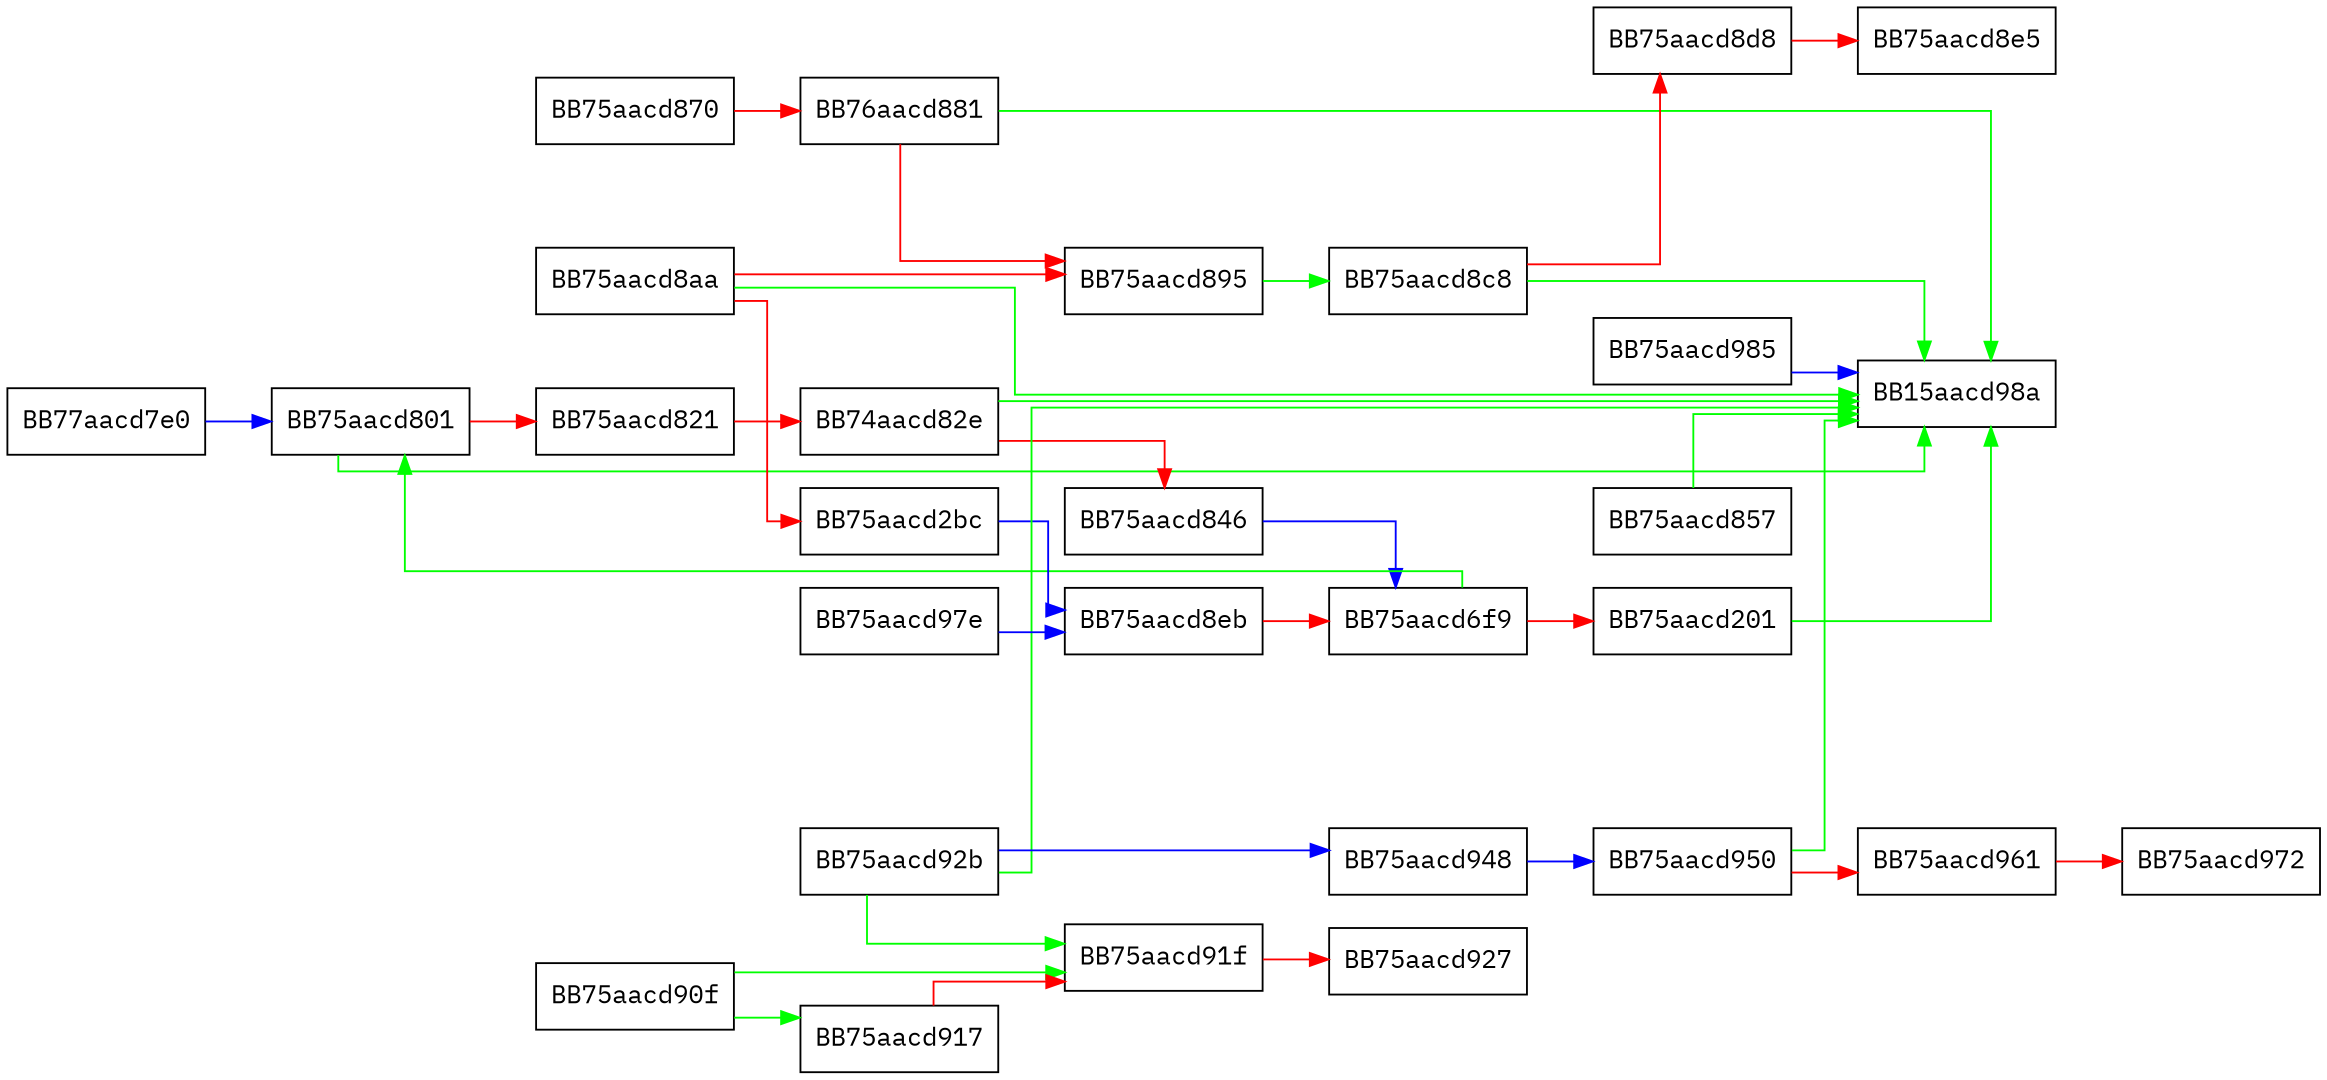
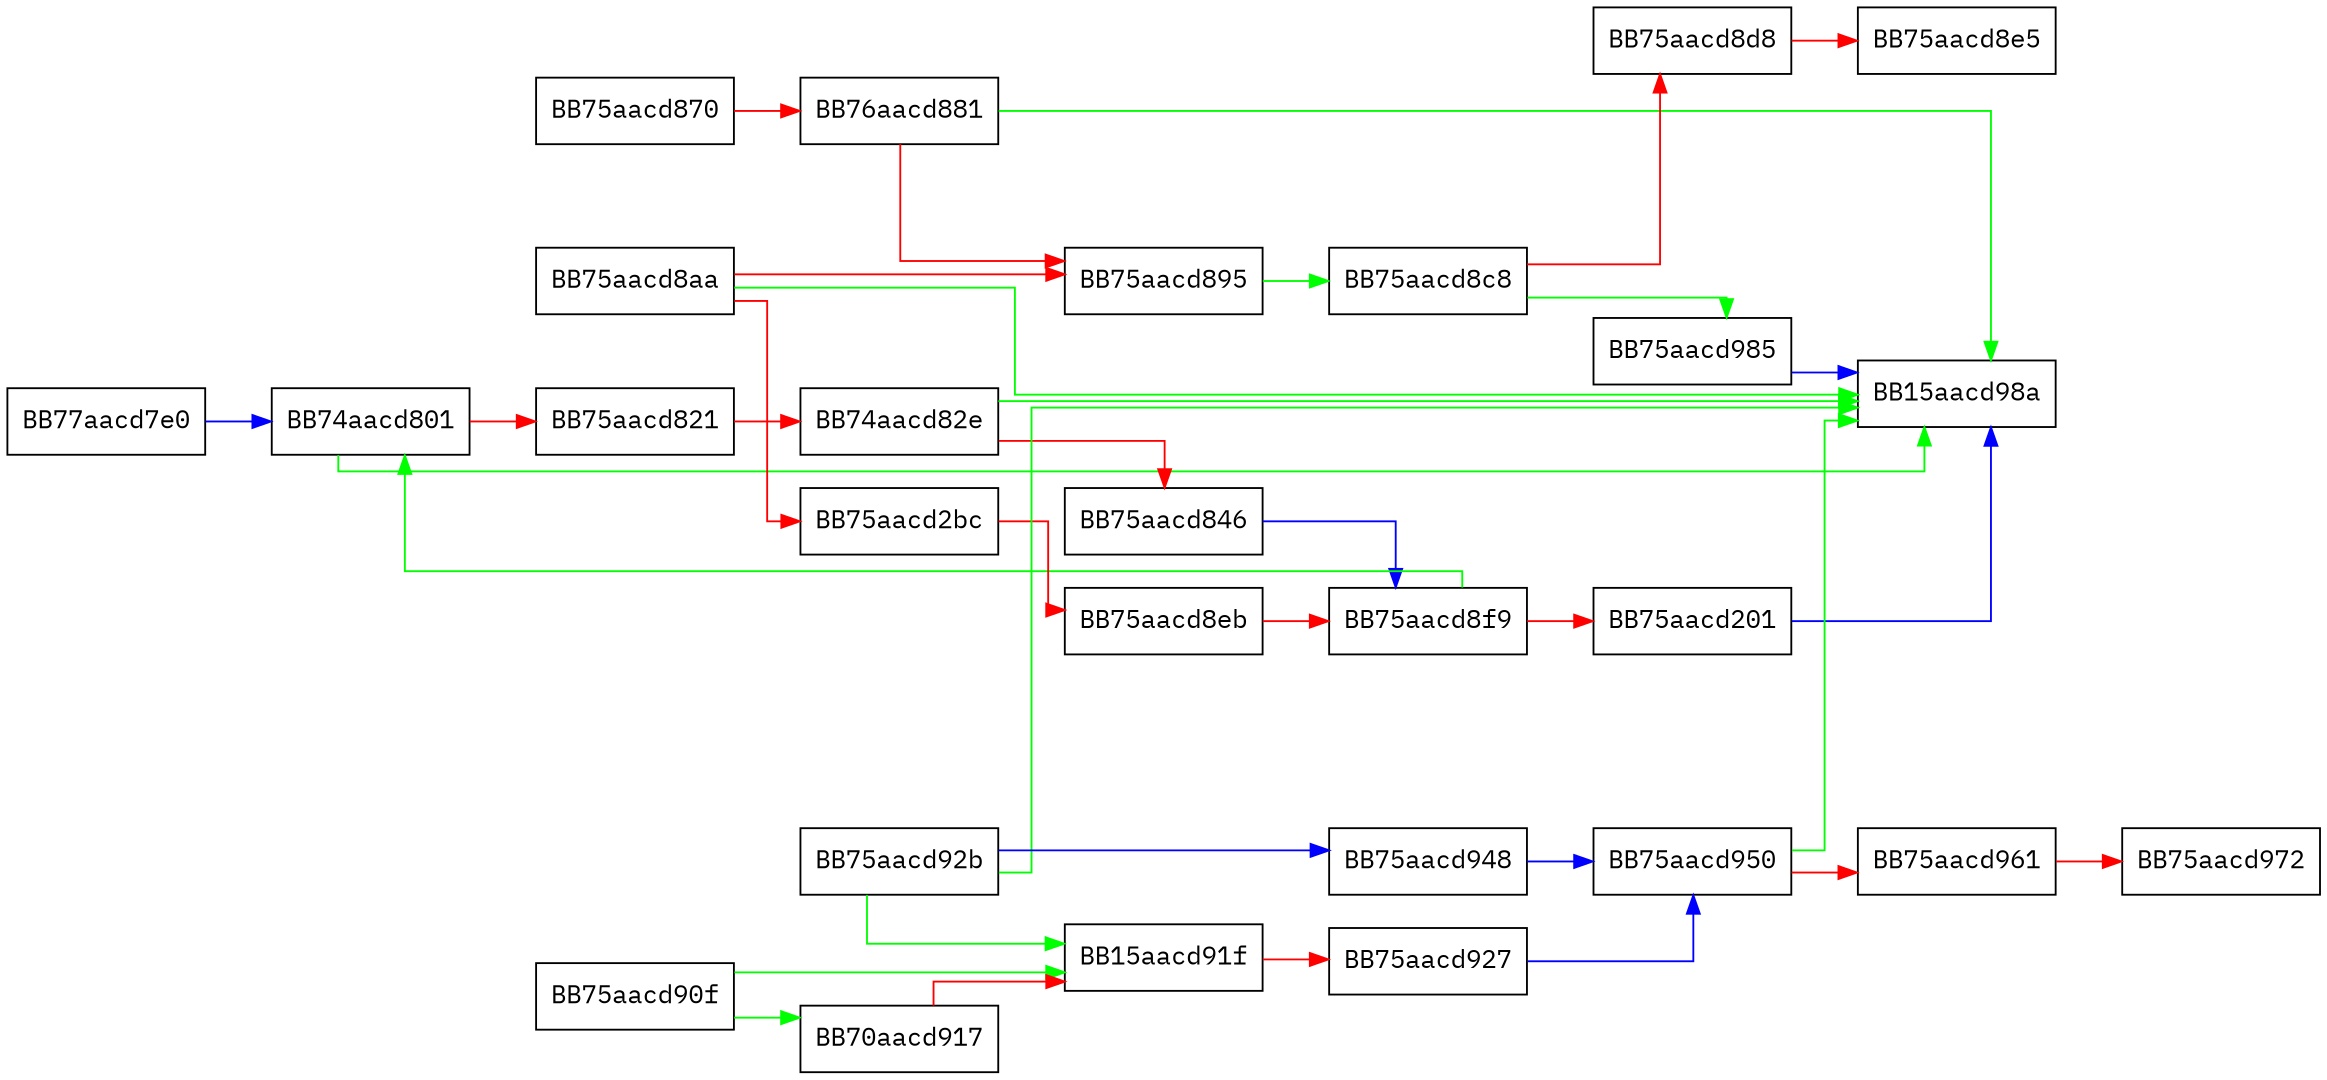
edge "BB75aacd8c8" -> "BB15aacd98a": now "BB75aacd8c8" -> "BB75aacd985"
node "BB75aacd801": label "BB75aacd801" -> "BB74aacd801"
node "BB75aacd857": removed
edge "BB75aacd2bc" -> "BB75aacd8eb": color blue -> red
node "BB75aacd97e": removed
node "BB75aacd6f9": label "BB75aacd6f9" -> "BB75aacd8f9"
edge "BB75aacd201" -> "BB15aacd98a": color green -> blue
node "BB75aacd91f": label "BB75aacd91f" -> "BB15aacd91f"
edge "BB75aacd927" -> "BB75aacd950": added
node "BB75aacd917": label "BB75aacd917" -> "BB70aacd917"
